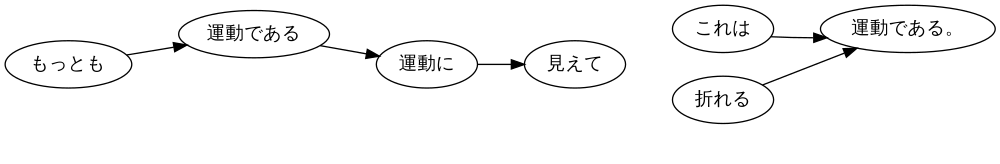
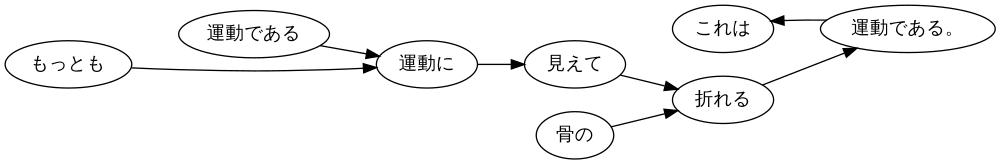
edge "これは" -> "運動である。": reversed
edge "もっとも" -> "運動である": now "もっとも" -> "運動に"
edge "見えて" -> "折れる": added
node "骨の": added
